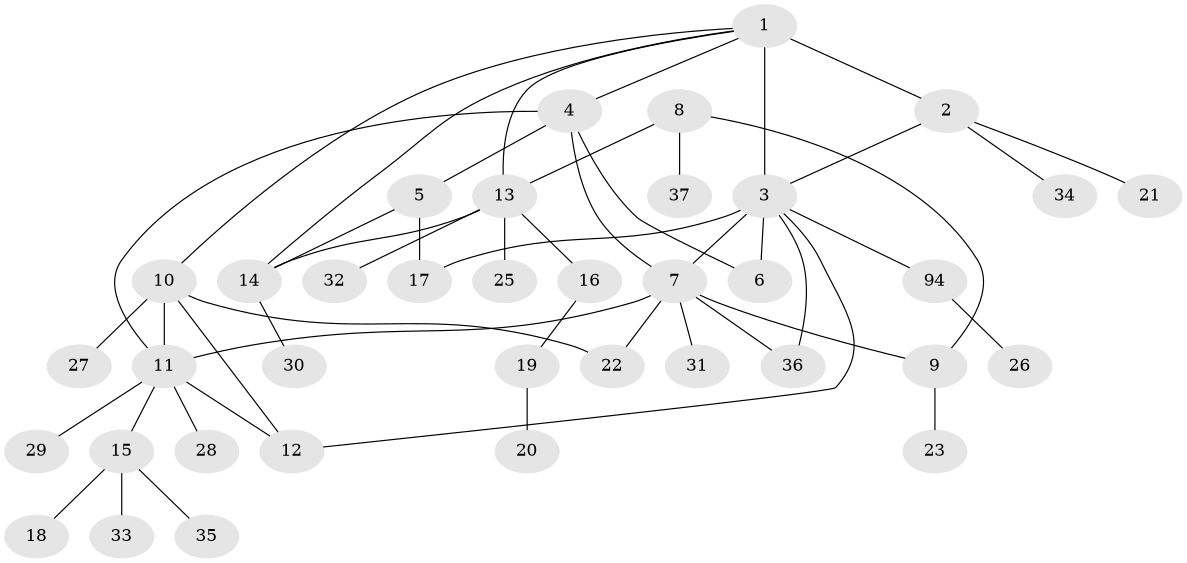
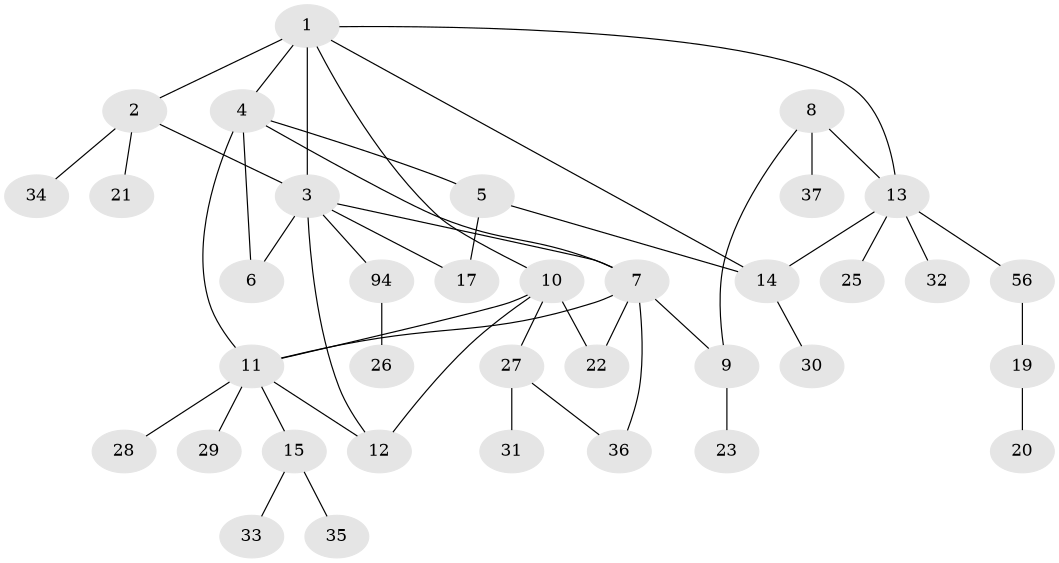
edge "3" -- "36": now "27" -- "36"
node "16": label "16" -> "56"
edge "7" -- "31": now "27" -- "31"
node "18": removed
